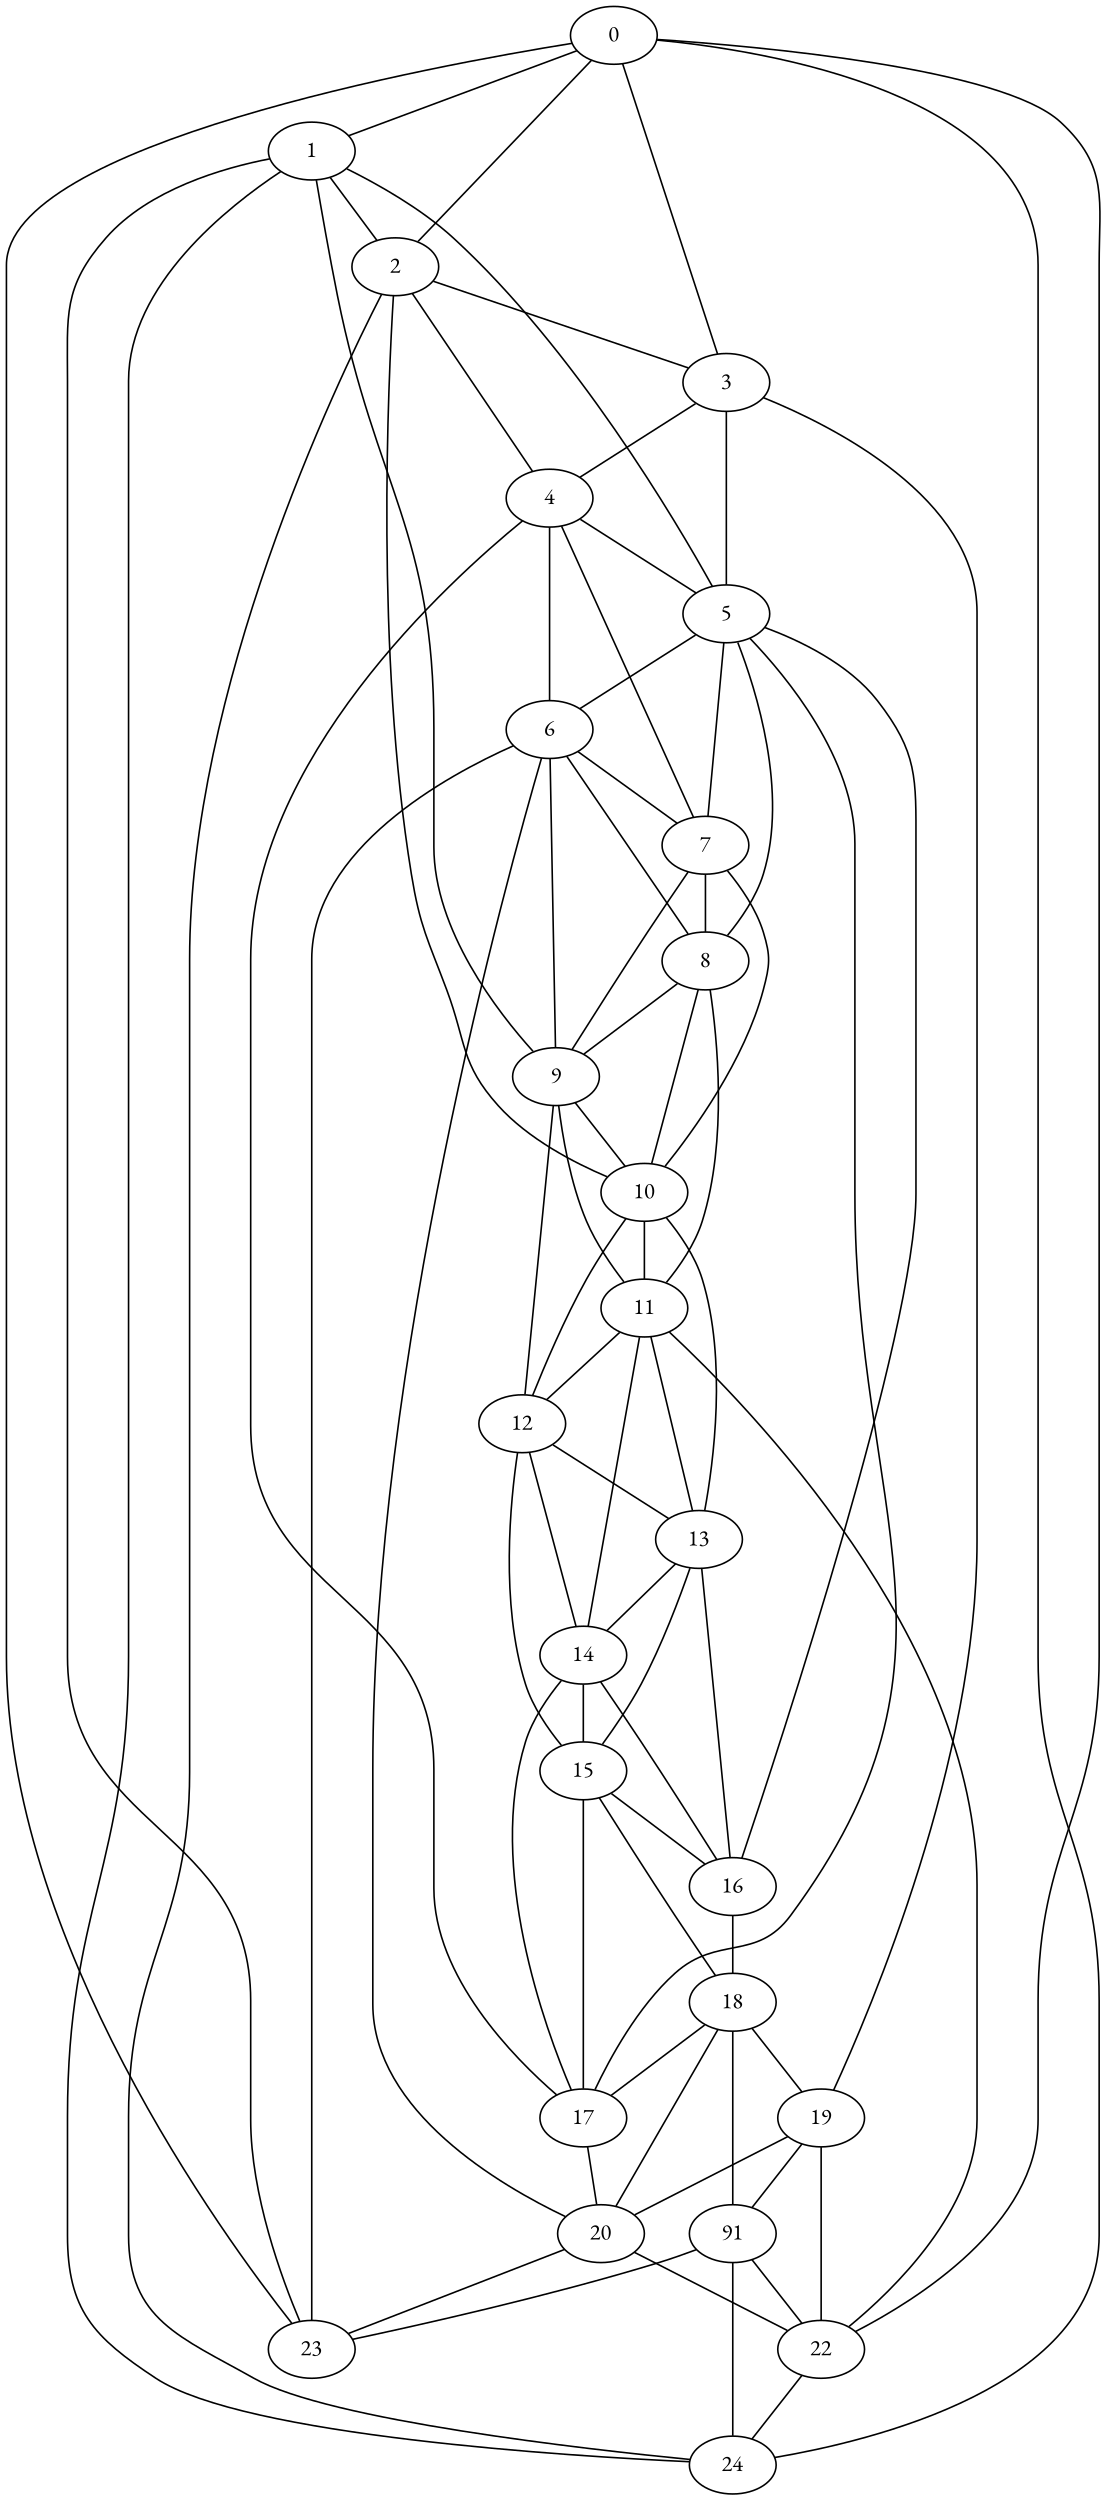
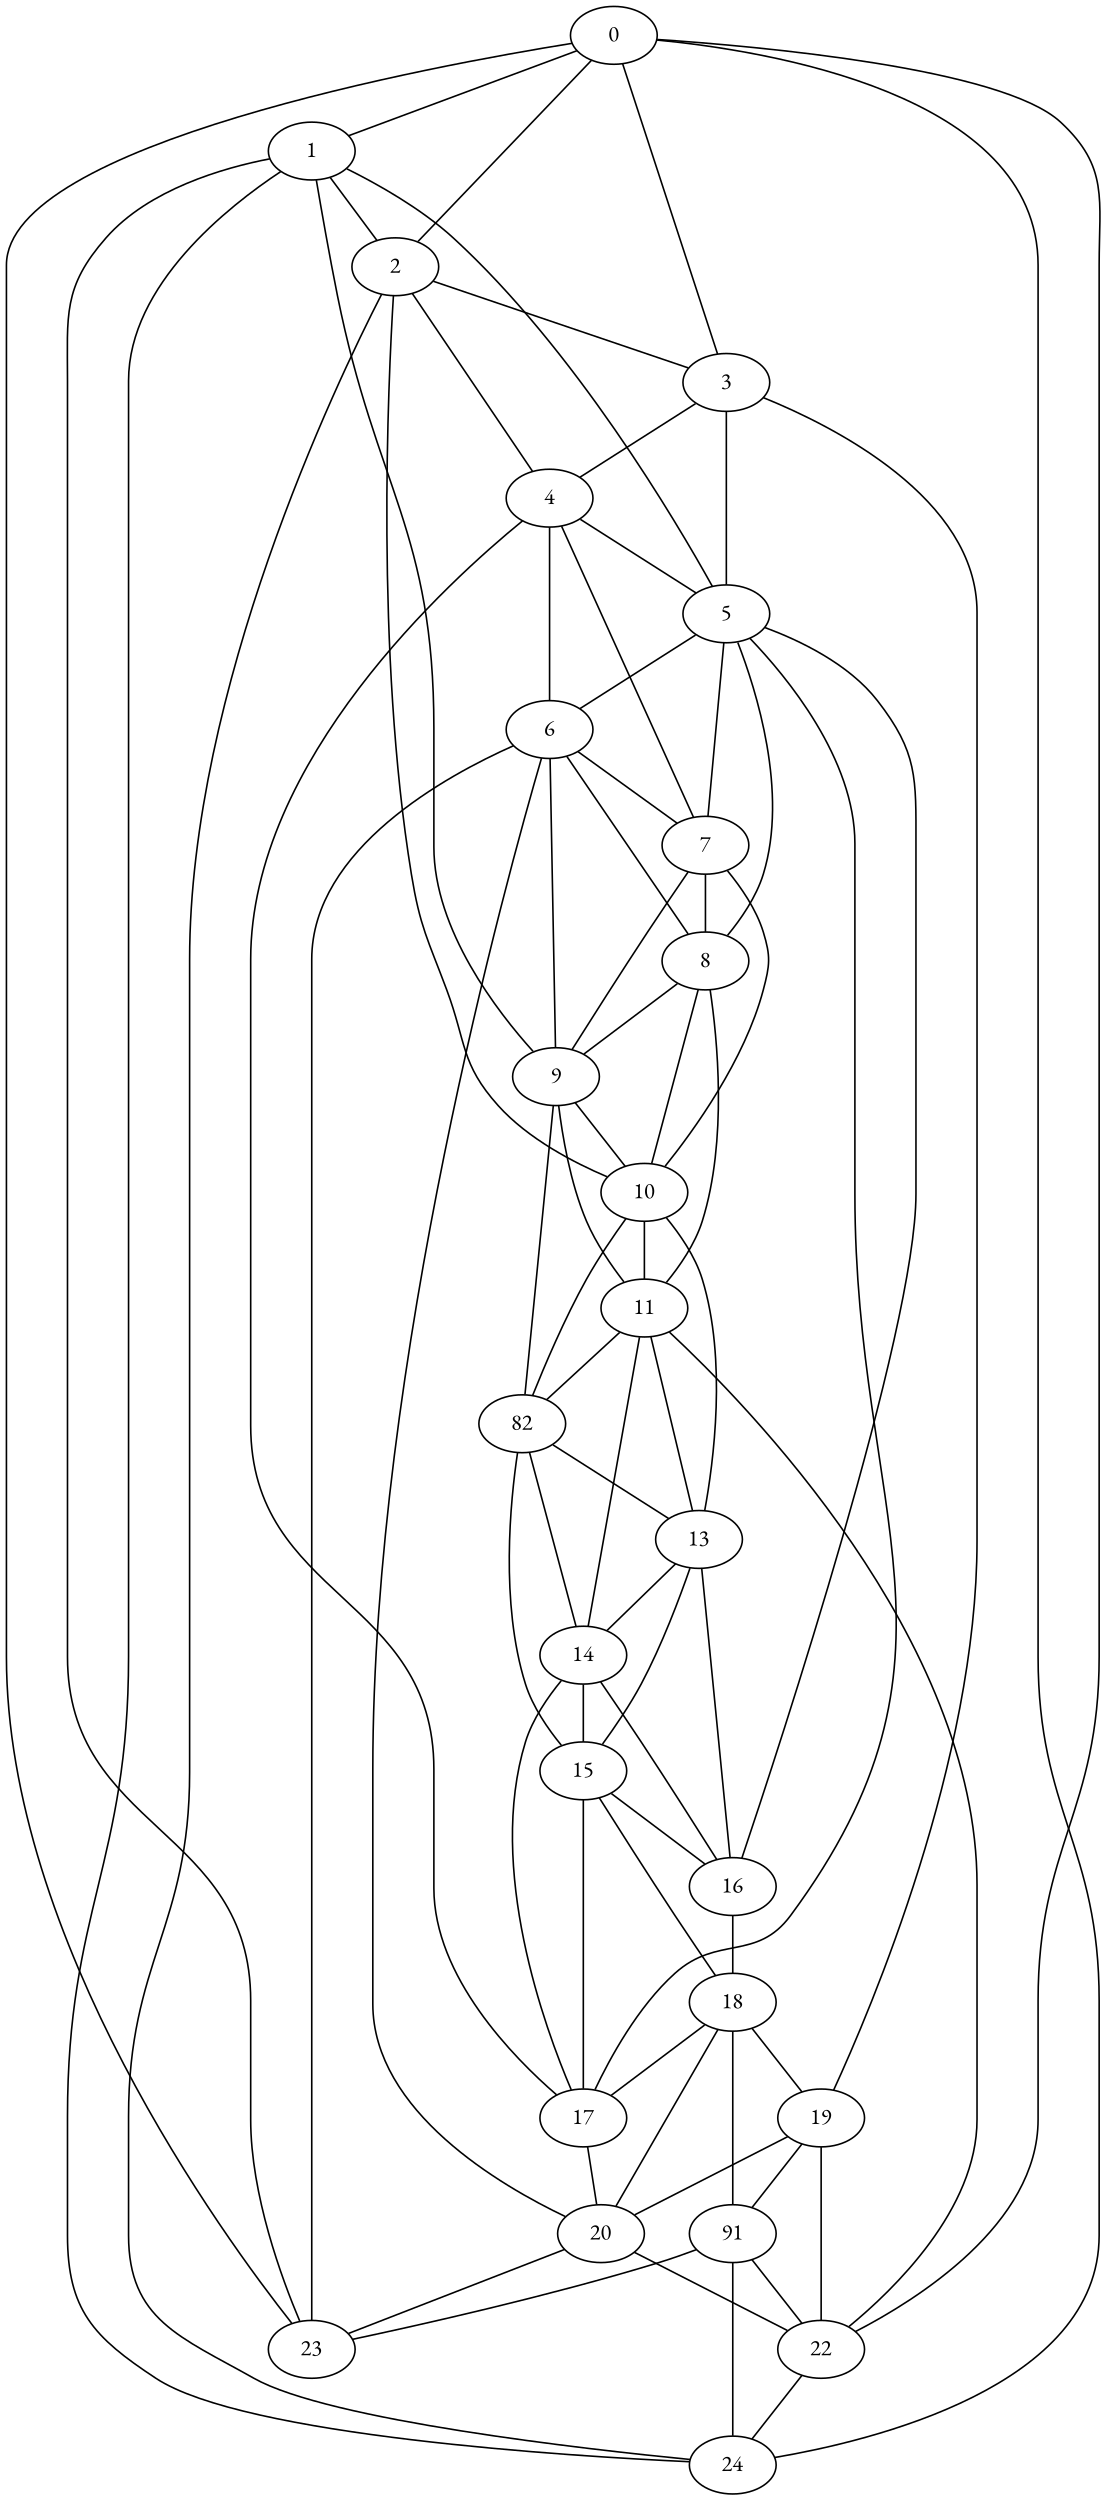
node "12": label "12" -> "82"
